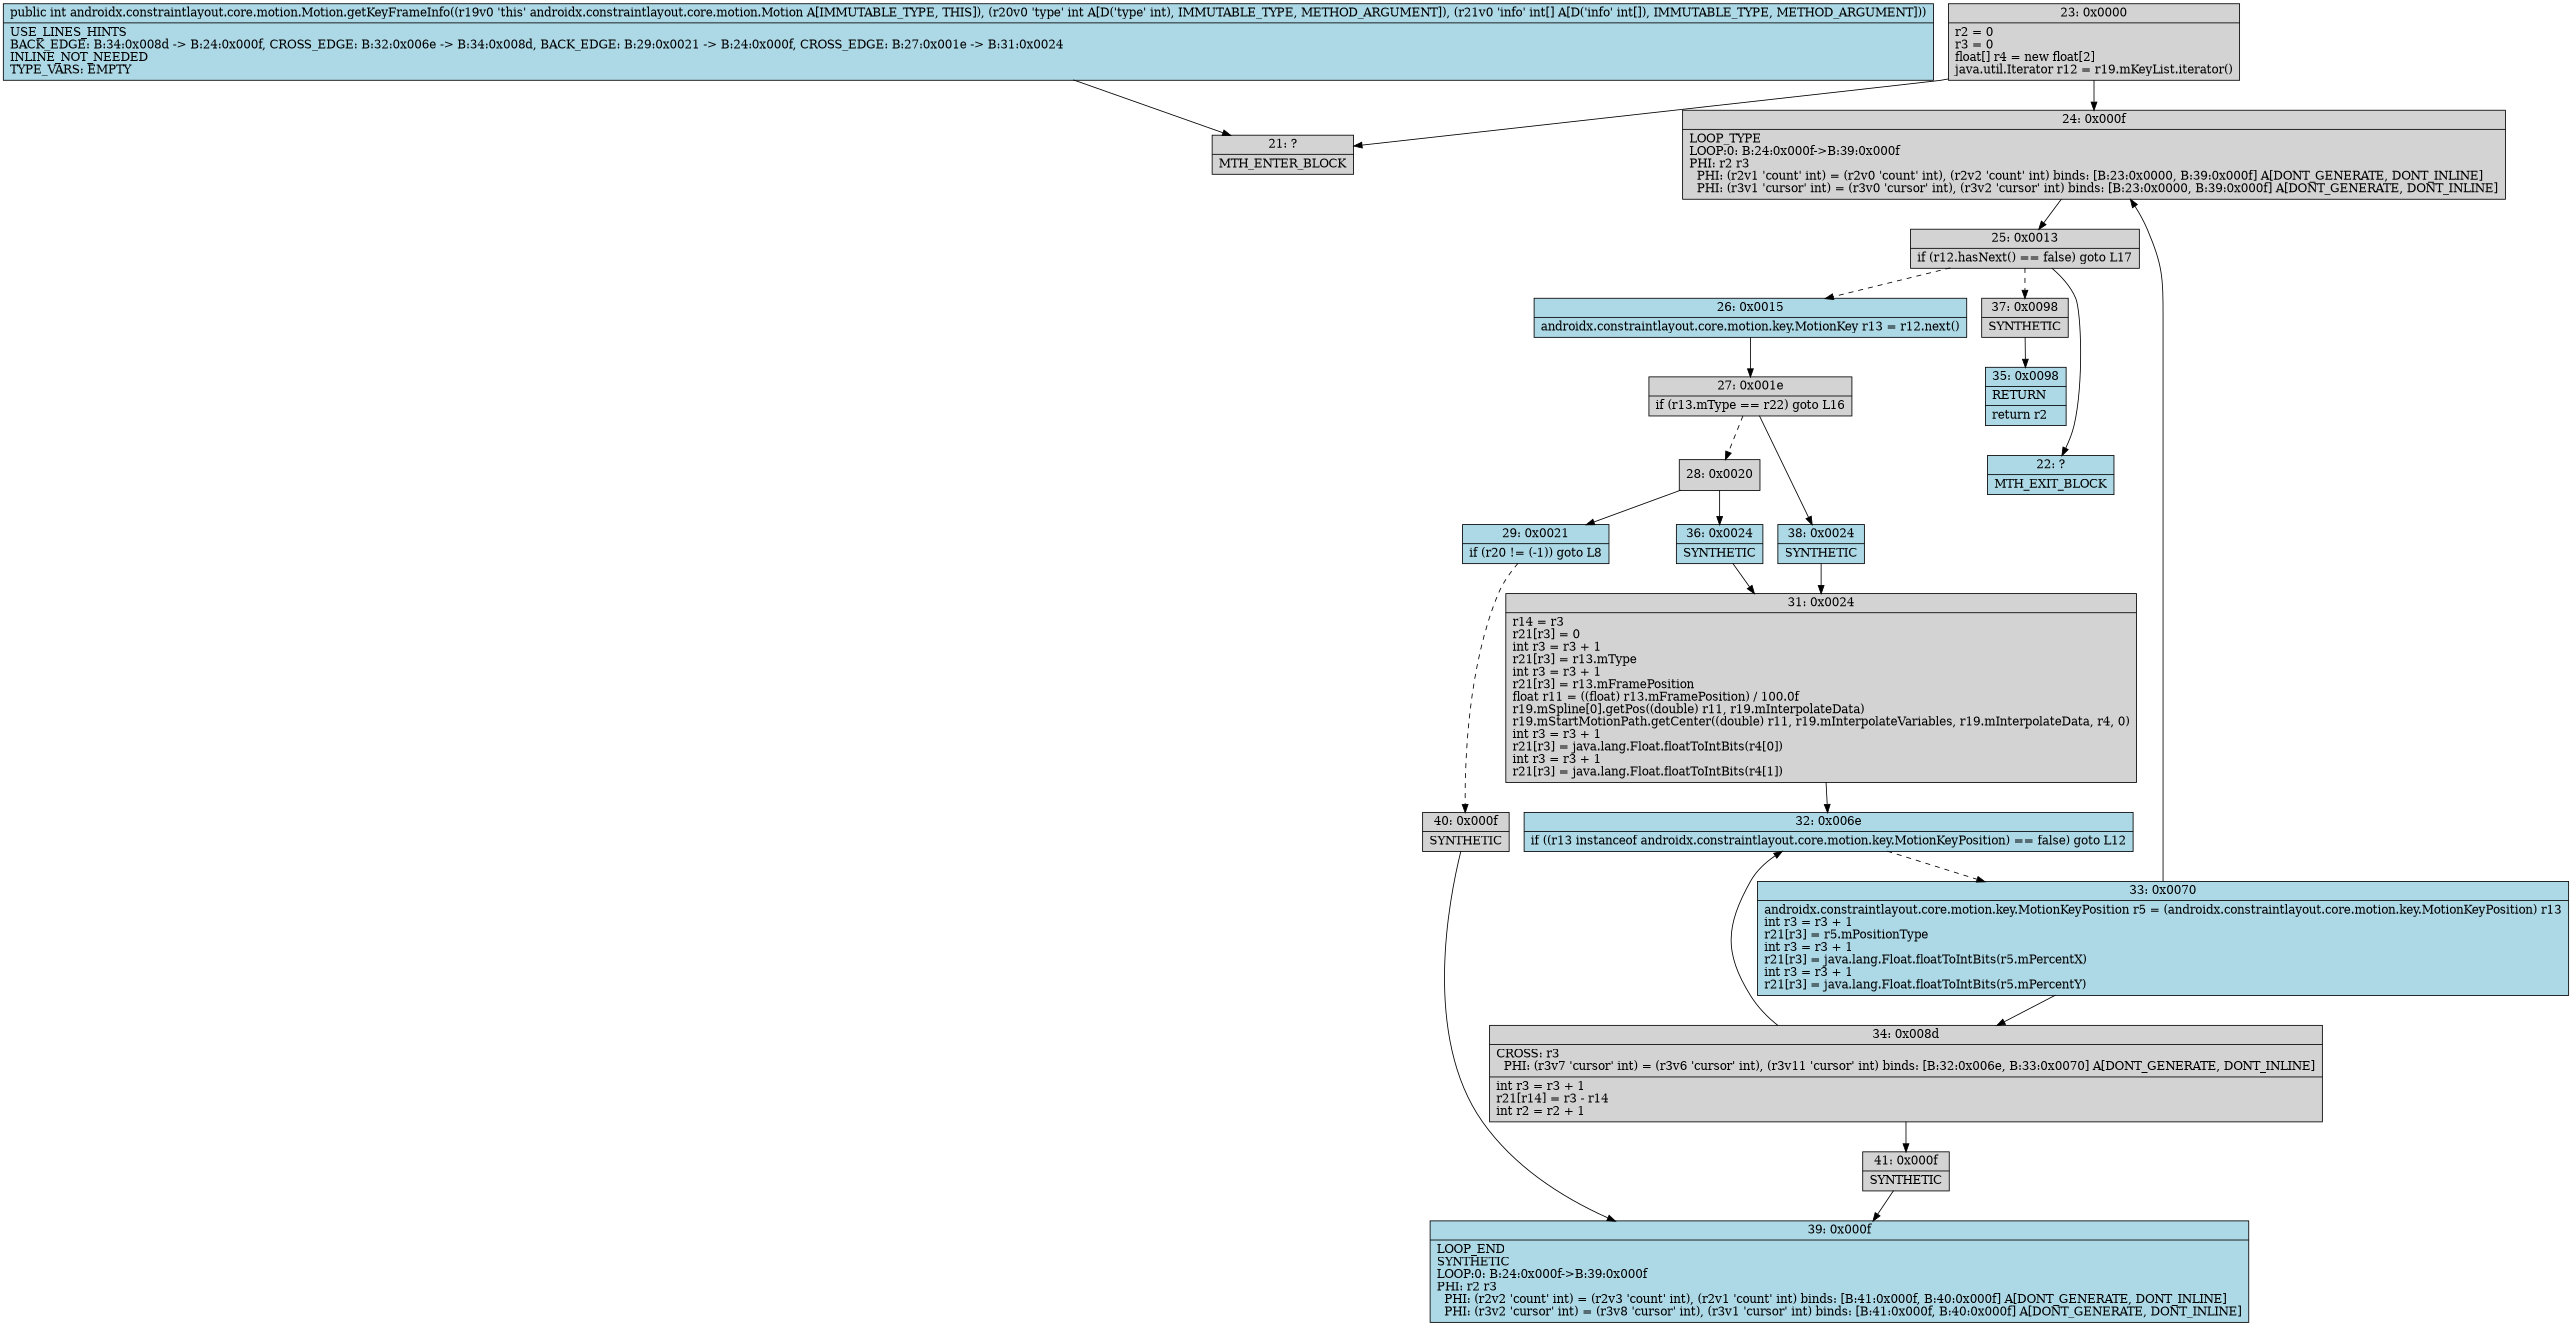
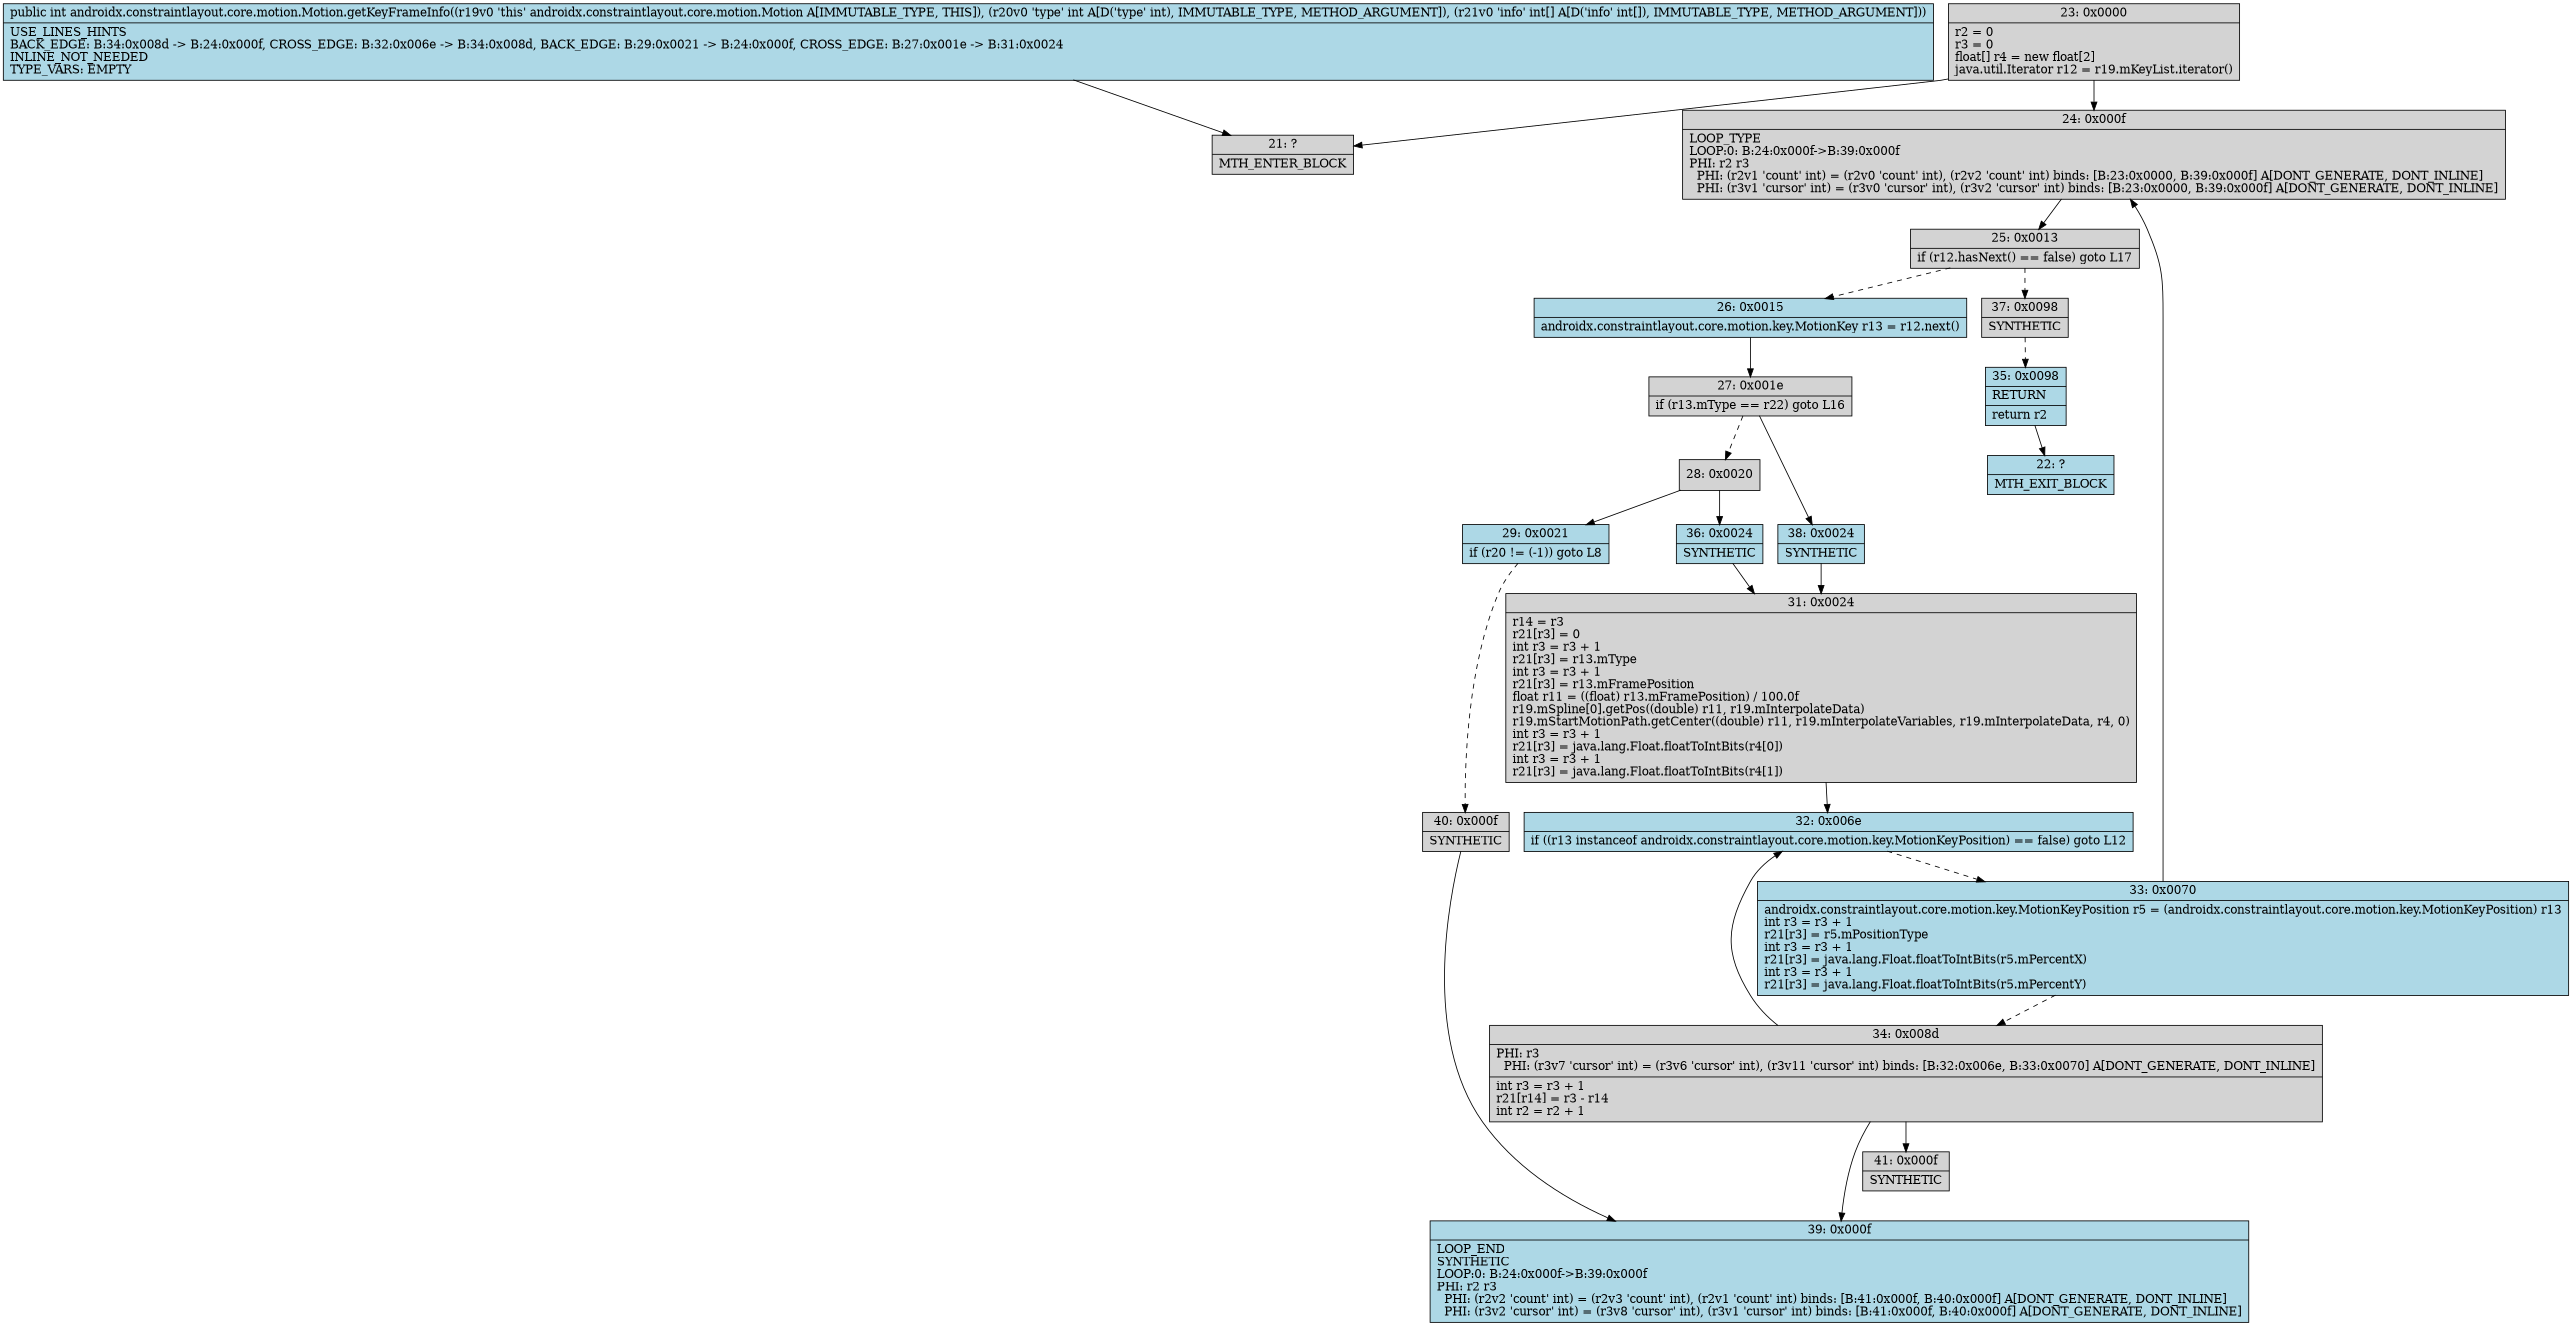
edge "37: 0x0098" -> "35: 0x0098": style solid -> dashed
edge "25: 0x0013" -> "22: ?": now "35: 0x0098" -> "22: ?"
edge "33: 0x0070" -> "34: 0x008d": style solid -> dashed
node "34: 0x008d": text "CROSS: r3" -> "PHI: r3"
edge "41: 0x000f" -> "39: 0x000f": now "34: 0x008d" -> "39: 0x000f"
